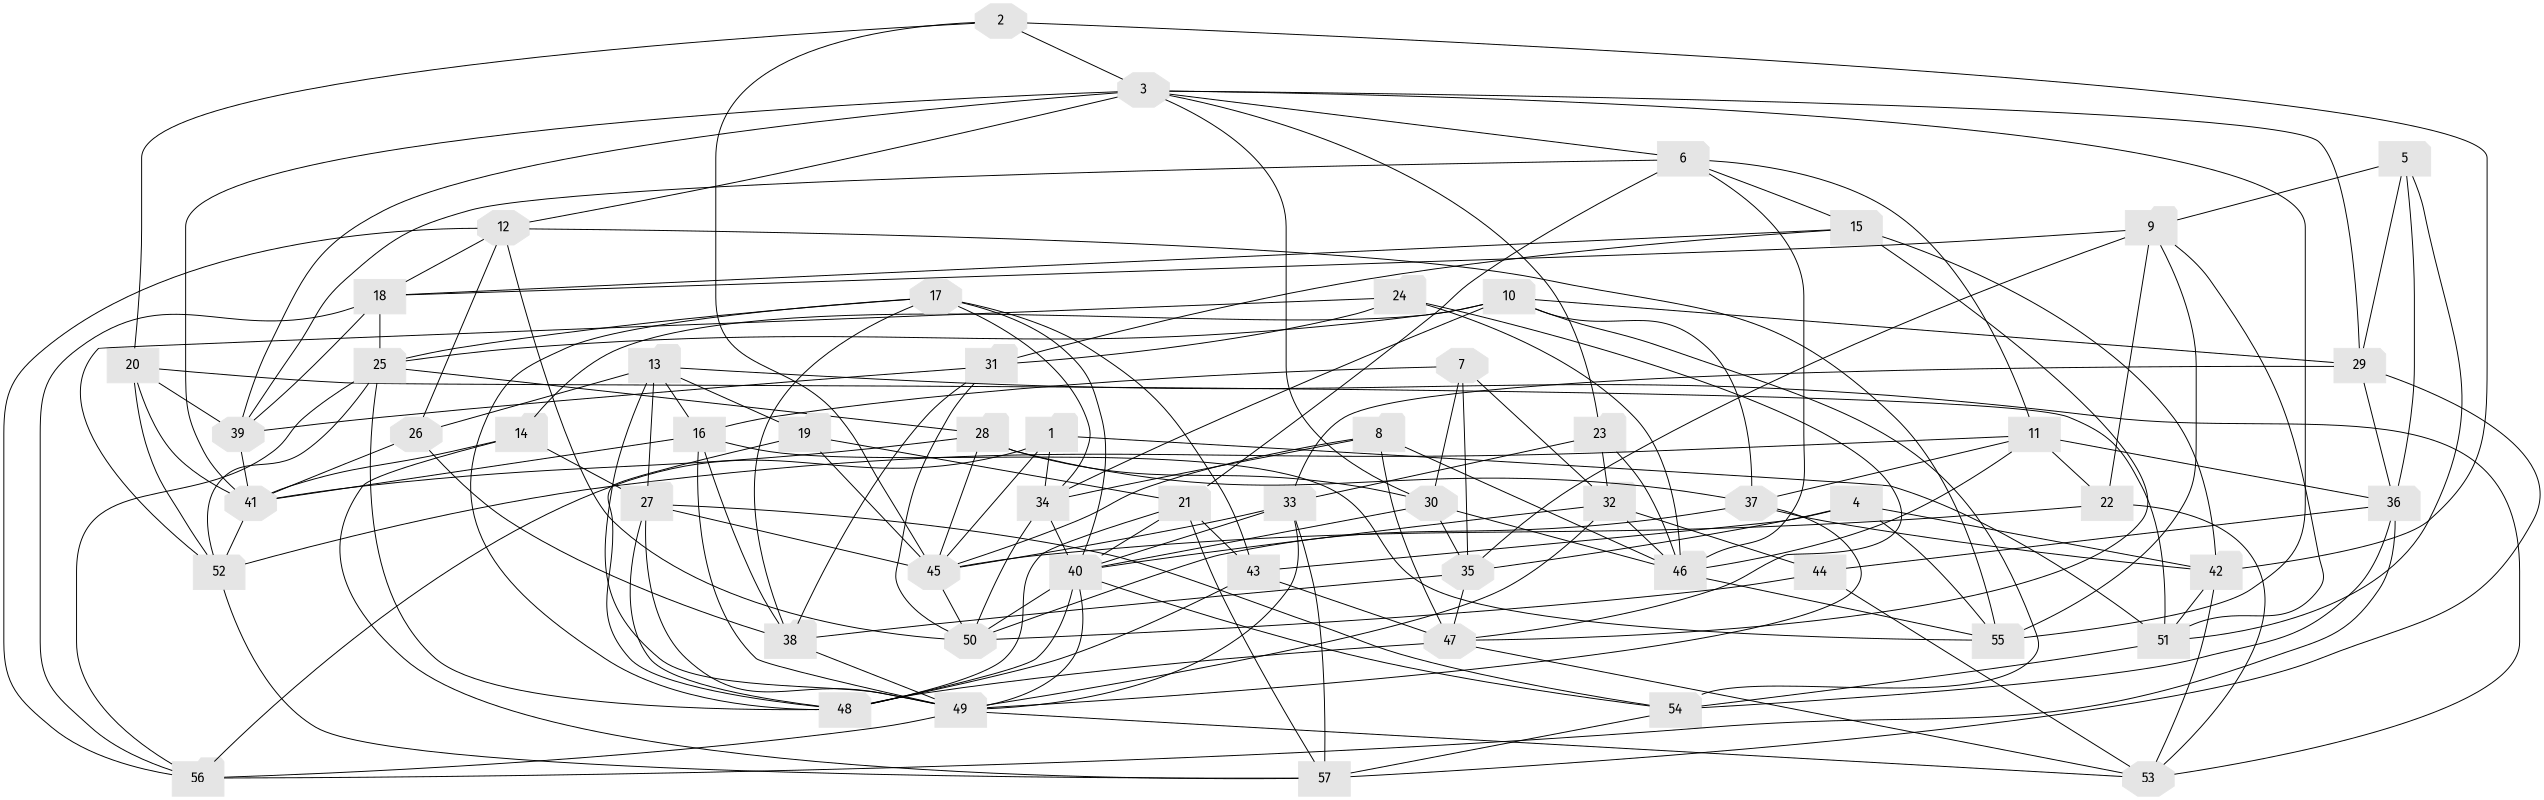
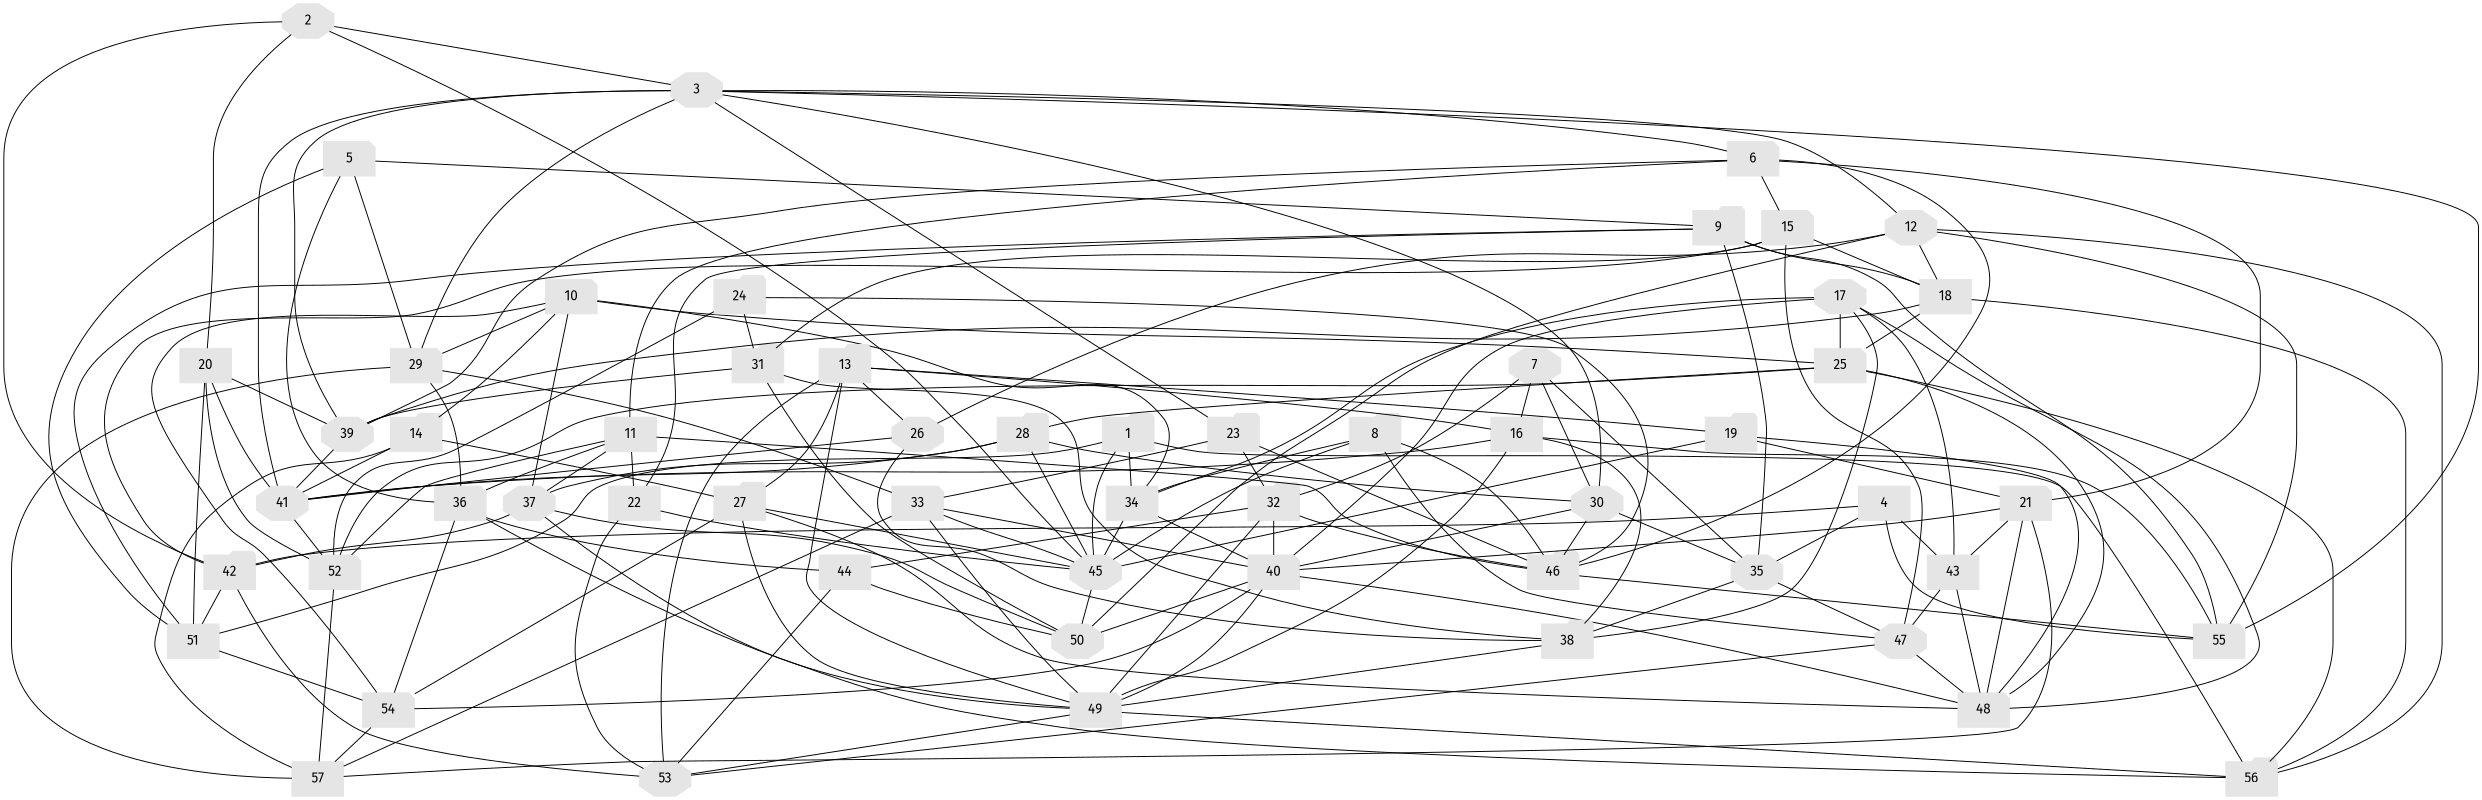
edge "24" -- "47": removed
edge "34" -- "50": now "34" -- "45"
